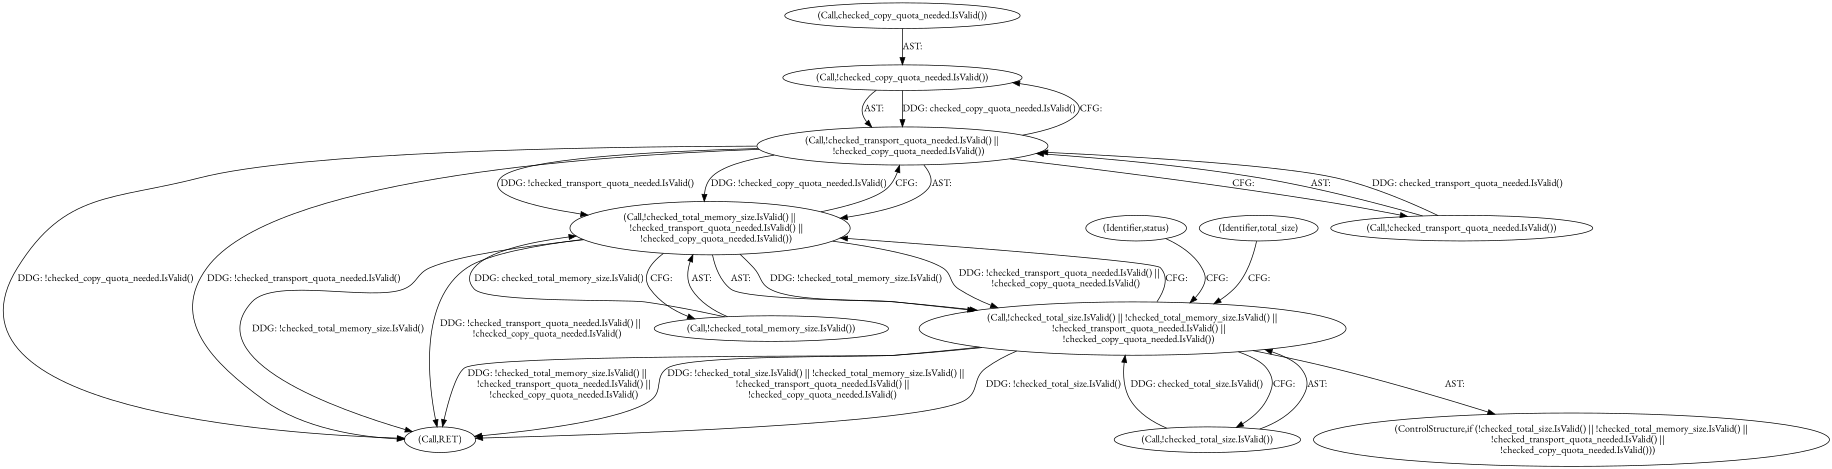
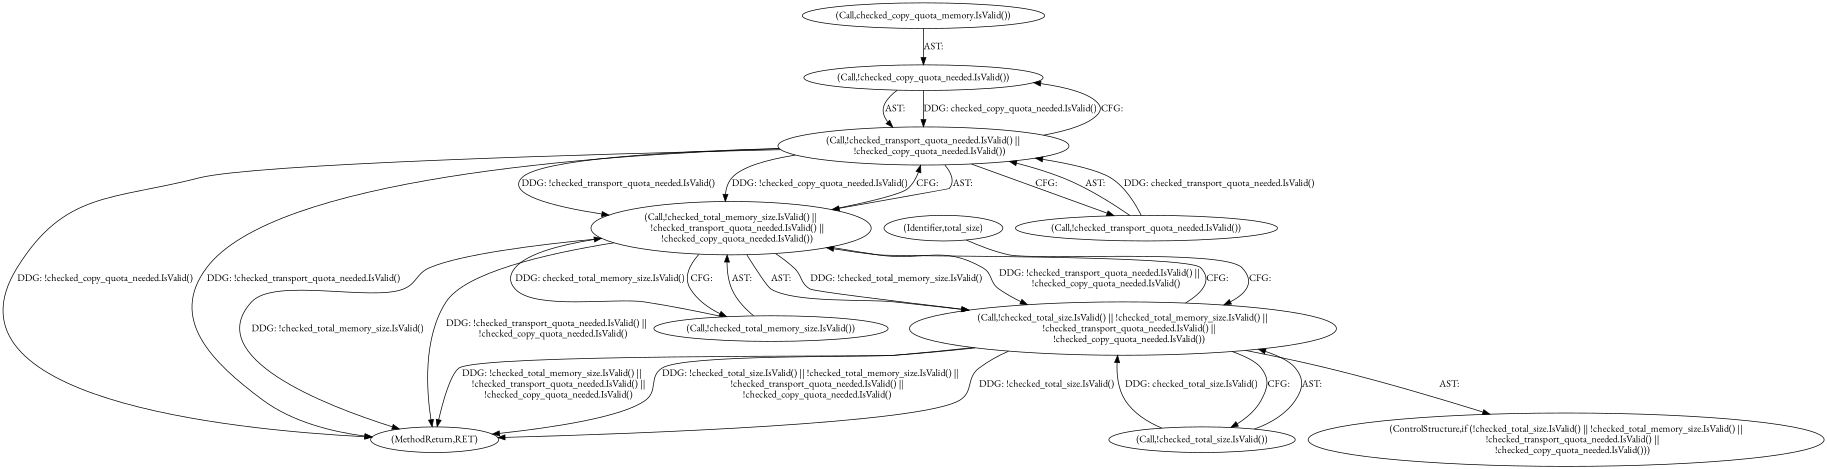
node "(Call,checked_copy_quota_needed.IsValid())": label "(Call,checked_copy_quota_needed.IsValid())" -> "(Call,checked_copy_quota_memory.IsValid())"
node "(Identifier,status)": removed
node "(Call,RET)": label "(Call,RET)" -> "(MethodReturn,RET)"
